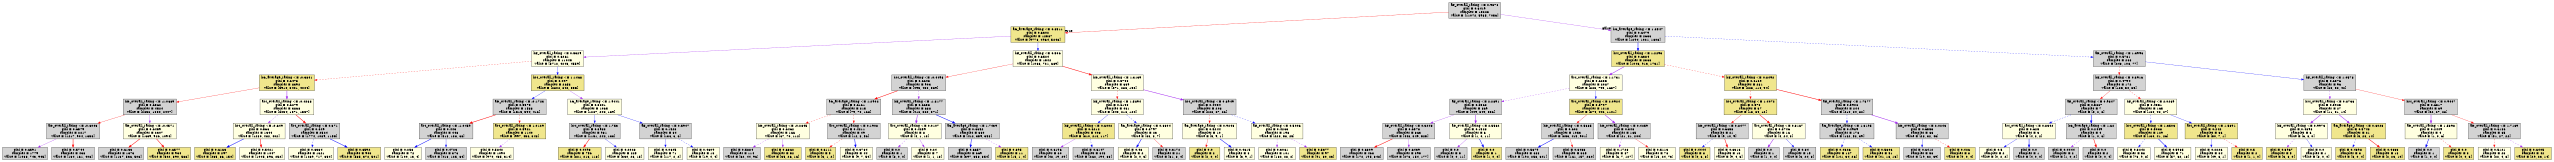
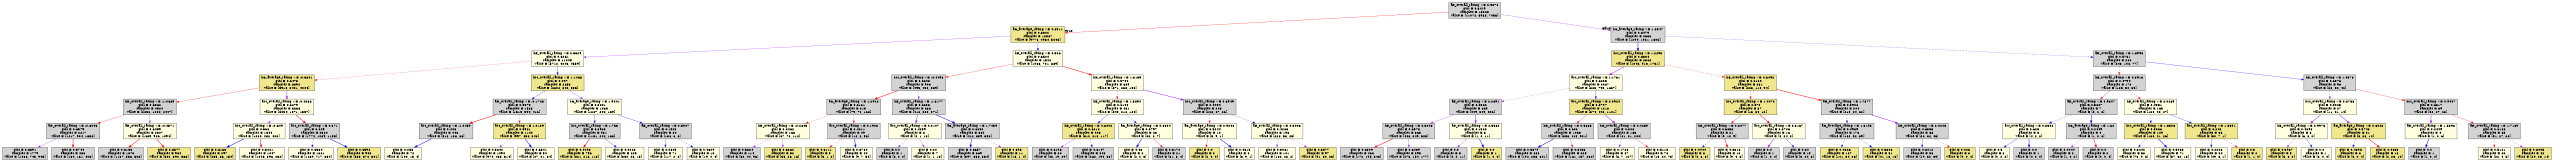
node "gini = 0.4723 samples = 376 value = [418, 125, 64]": removed
node "gini = 0.6541 samples = 50 value = [27, 21, 34]": added
node "gini = 0.0 samples = 3 value = [0, 0, 6]": removed
